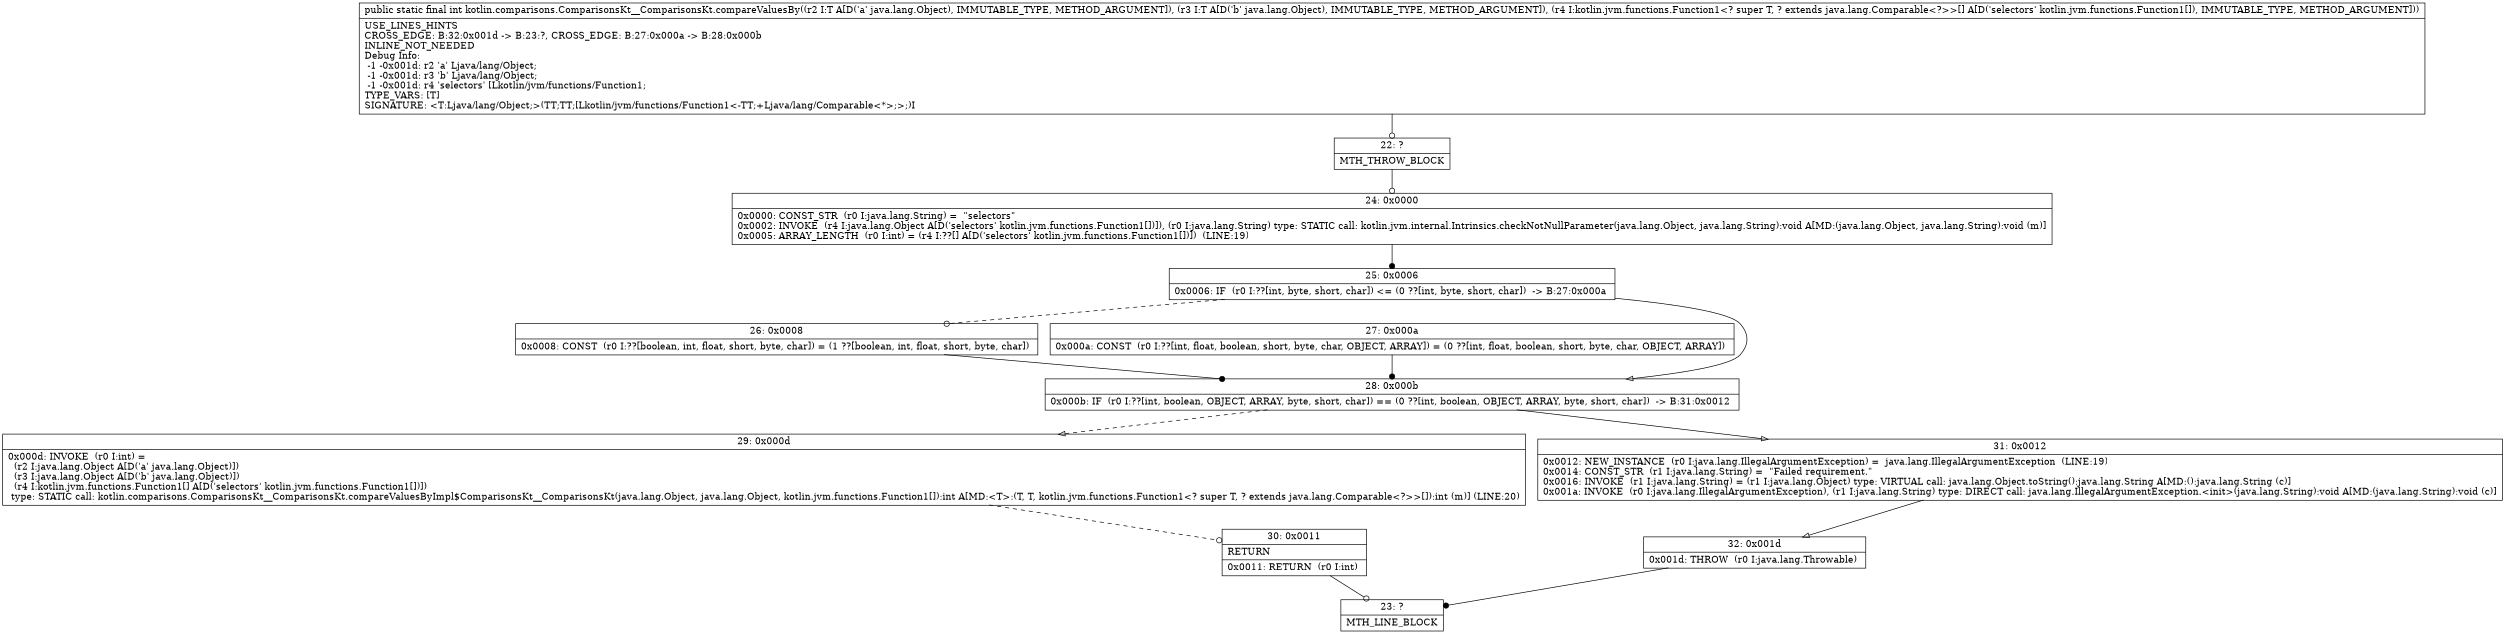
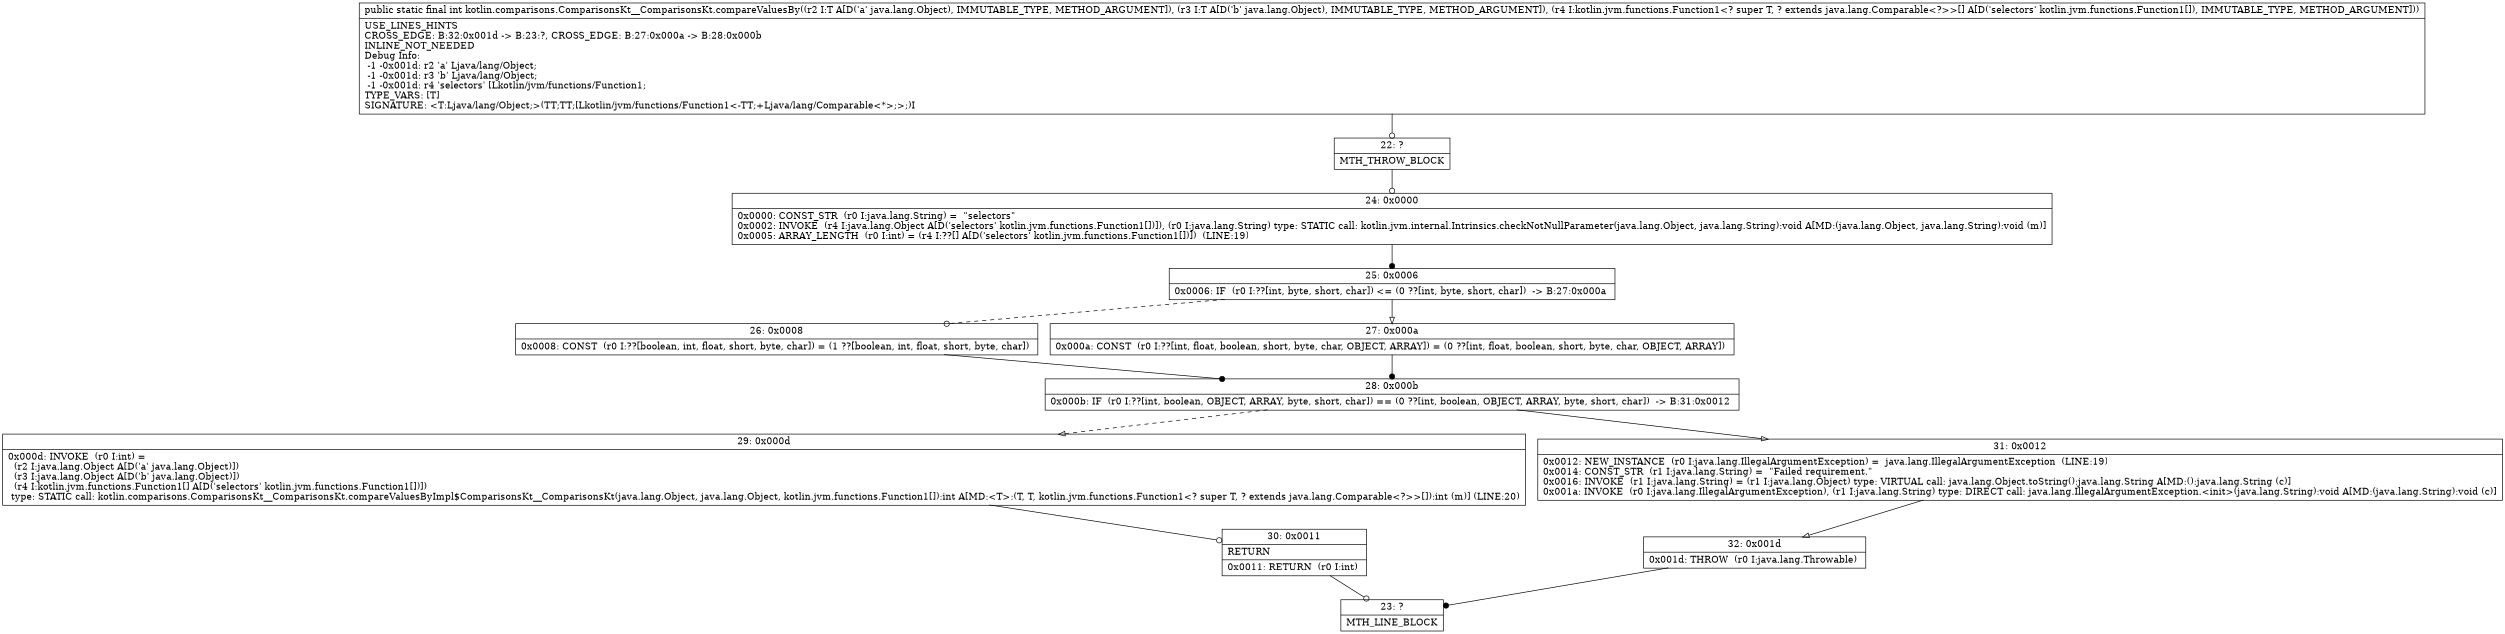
edge "25: 0x0006" -> "28: 0x000b": now "25: 0x0006" -> "27: 0x000a"
edge "29: 0x000d" -> "30: 0x0011": style dashed -> solid
